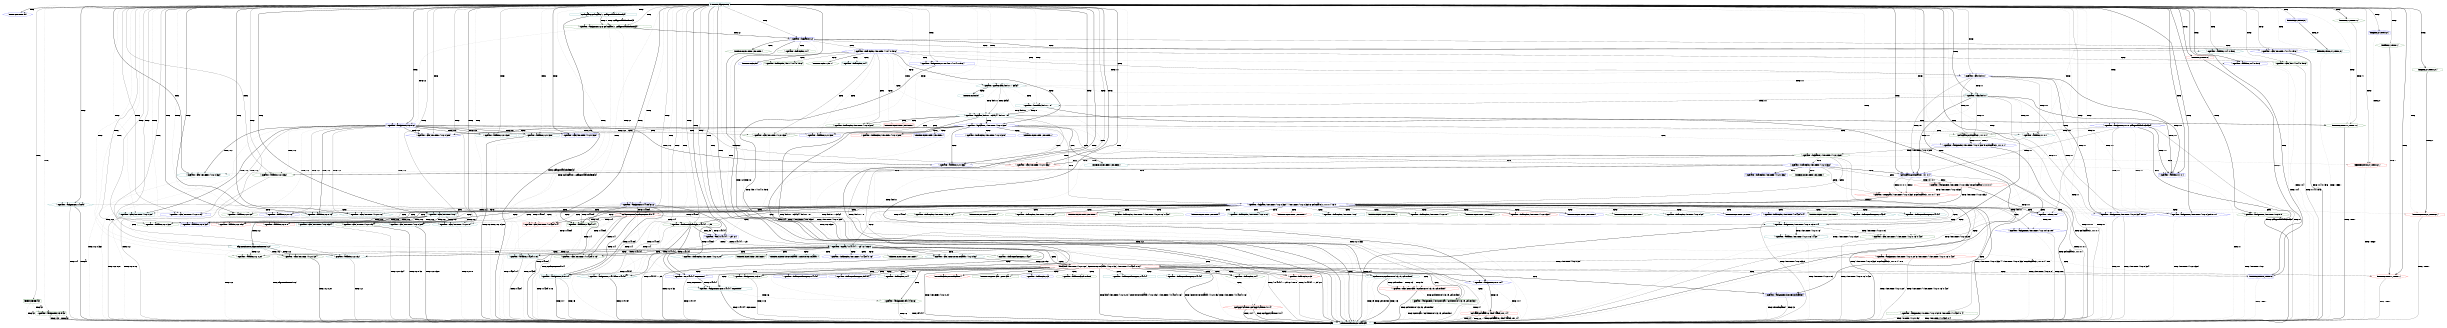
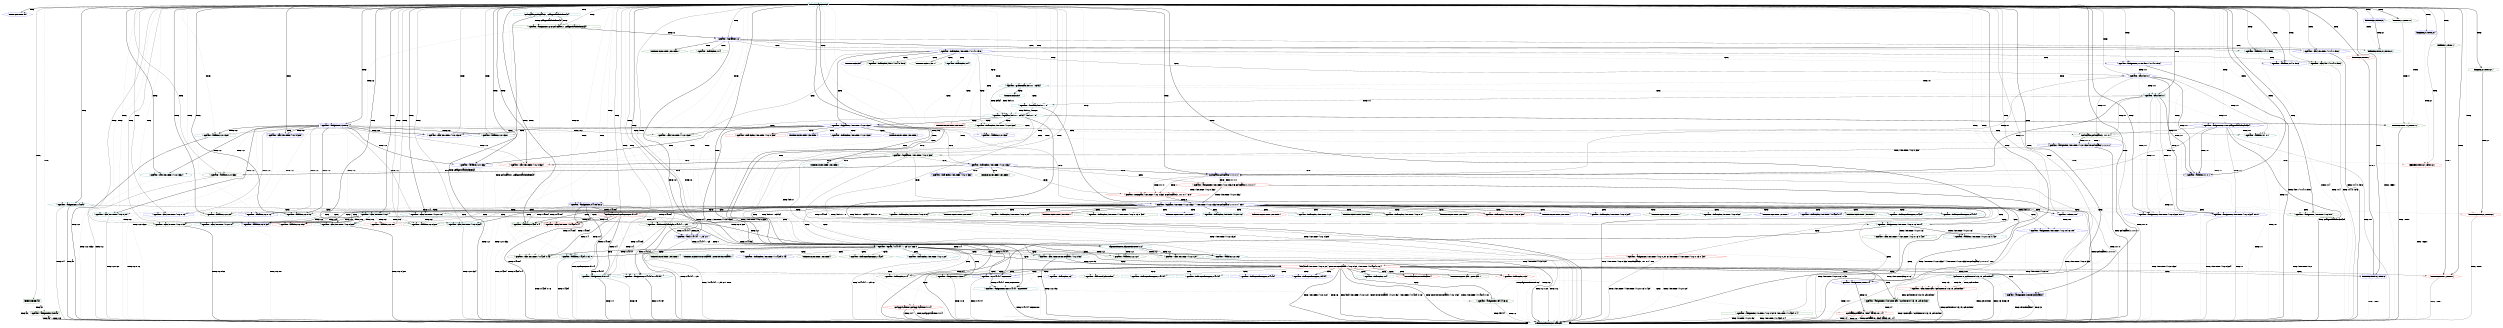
node "(<operator>.indirection,*(_DWORD *)(v12 + 324))": added
